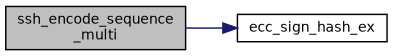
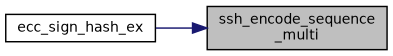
edge "ssh_encode_sequence _multi" -> "ecc_sign_hash_ex": reversed
